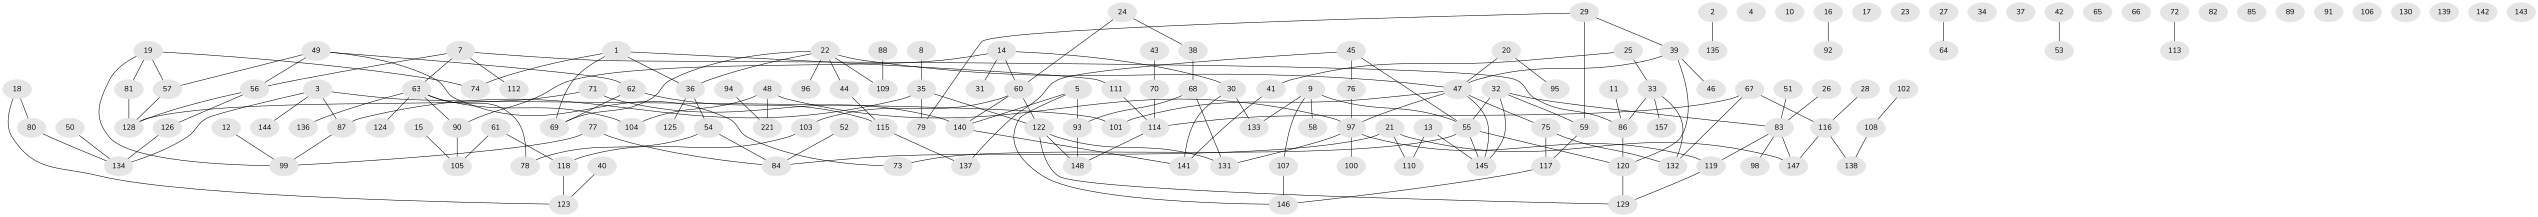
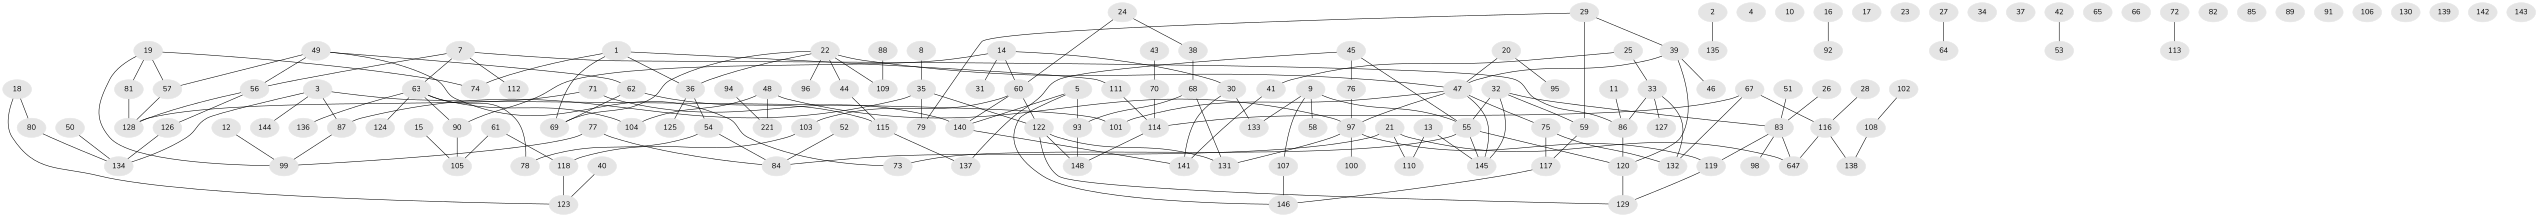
node "157": label "157" -> "127"
node "147": label "147" -> "647"
